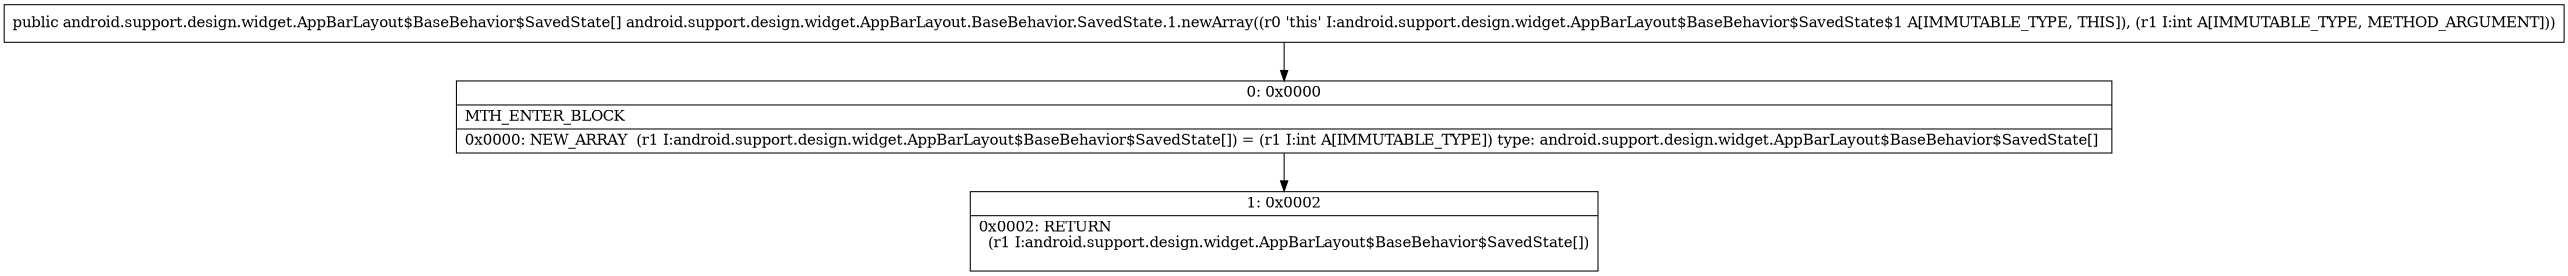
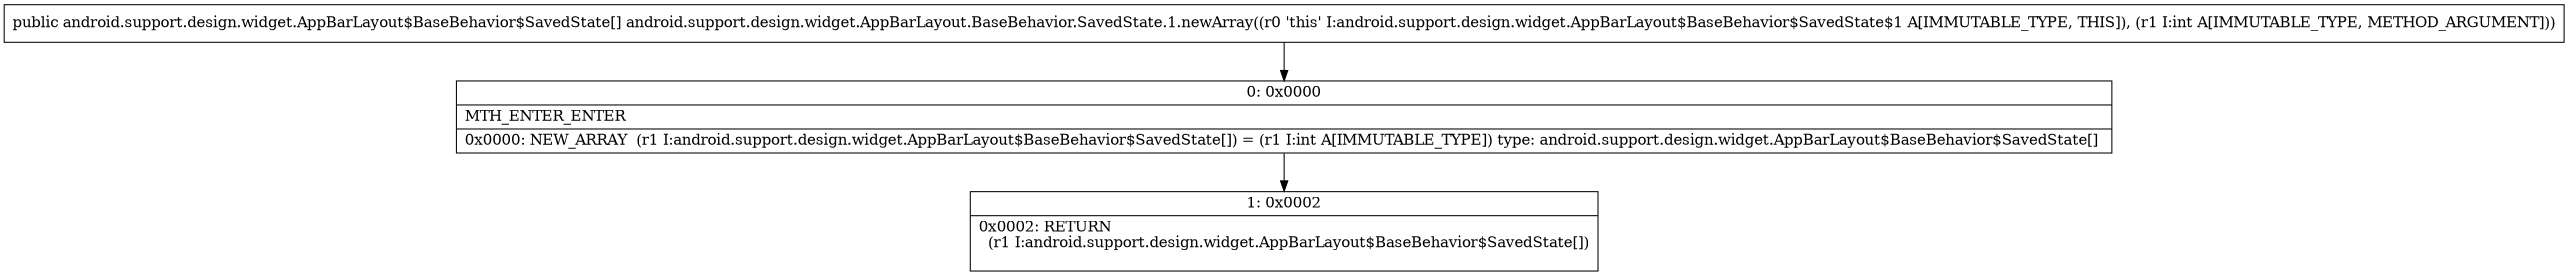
node "0: 0x0000": text "MTH_ENTER_BLOCK" -> "MTH_ENTER_ENTER"
